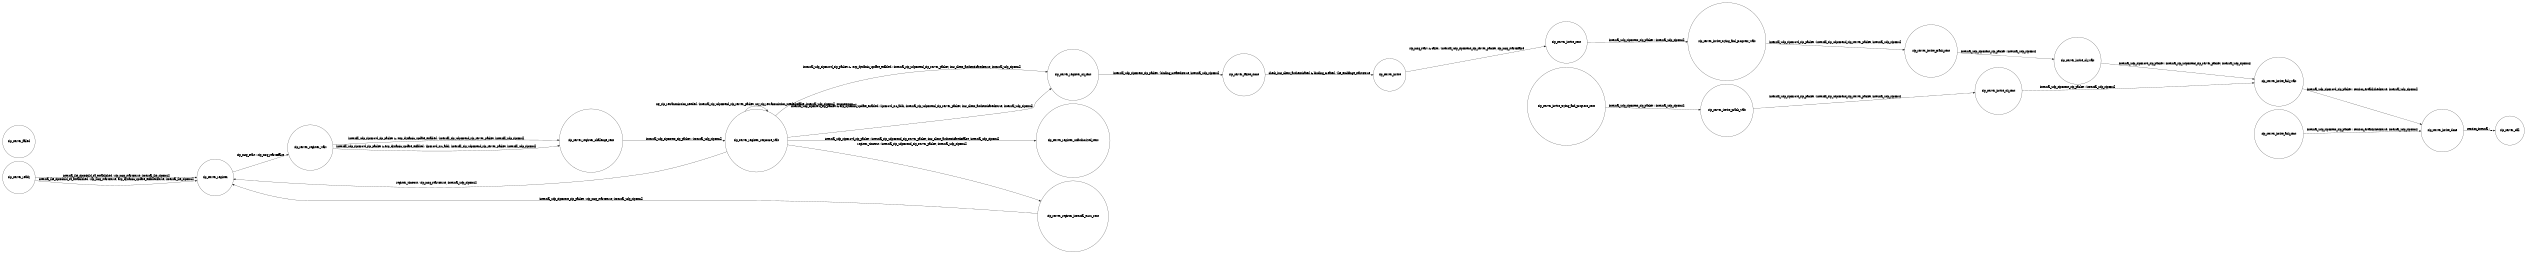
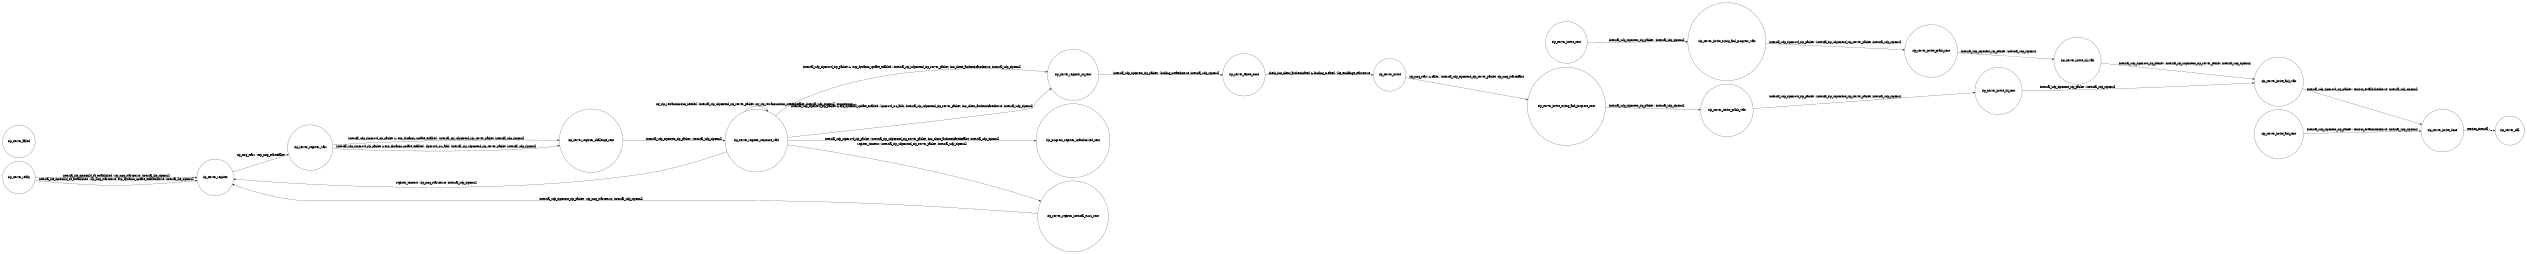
edge "sip_server_invite" -> "sip_server_invite_sent": now "sip_server_invite" -> "sip_server_invite_trying_and_progress_sent"
node "sip_server_register_unauthorized_sent": label "sip_server_register_unauthorized_sent" -> "sip_progress_register_unauthorized_sent"
edge "sip_server_register" -> "sip_server_register_wait": label "sip_msg_start / sip_msg_start=false" -> "sip_msg_start / esp_msg_start=false"
